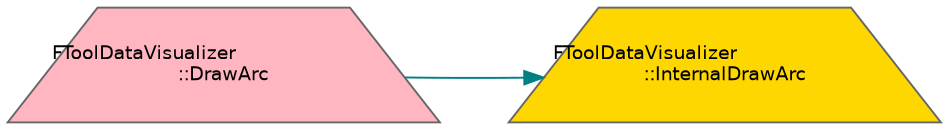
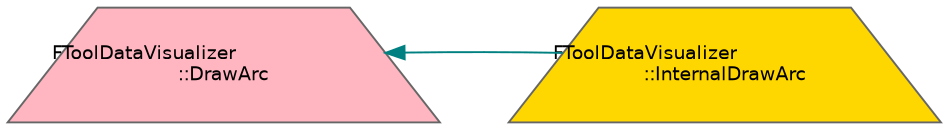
edge "FToolDataVisualizer ::DrawArc" -> "FToolDataVisualizer ::InternalDrawArc": reversed
